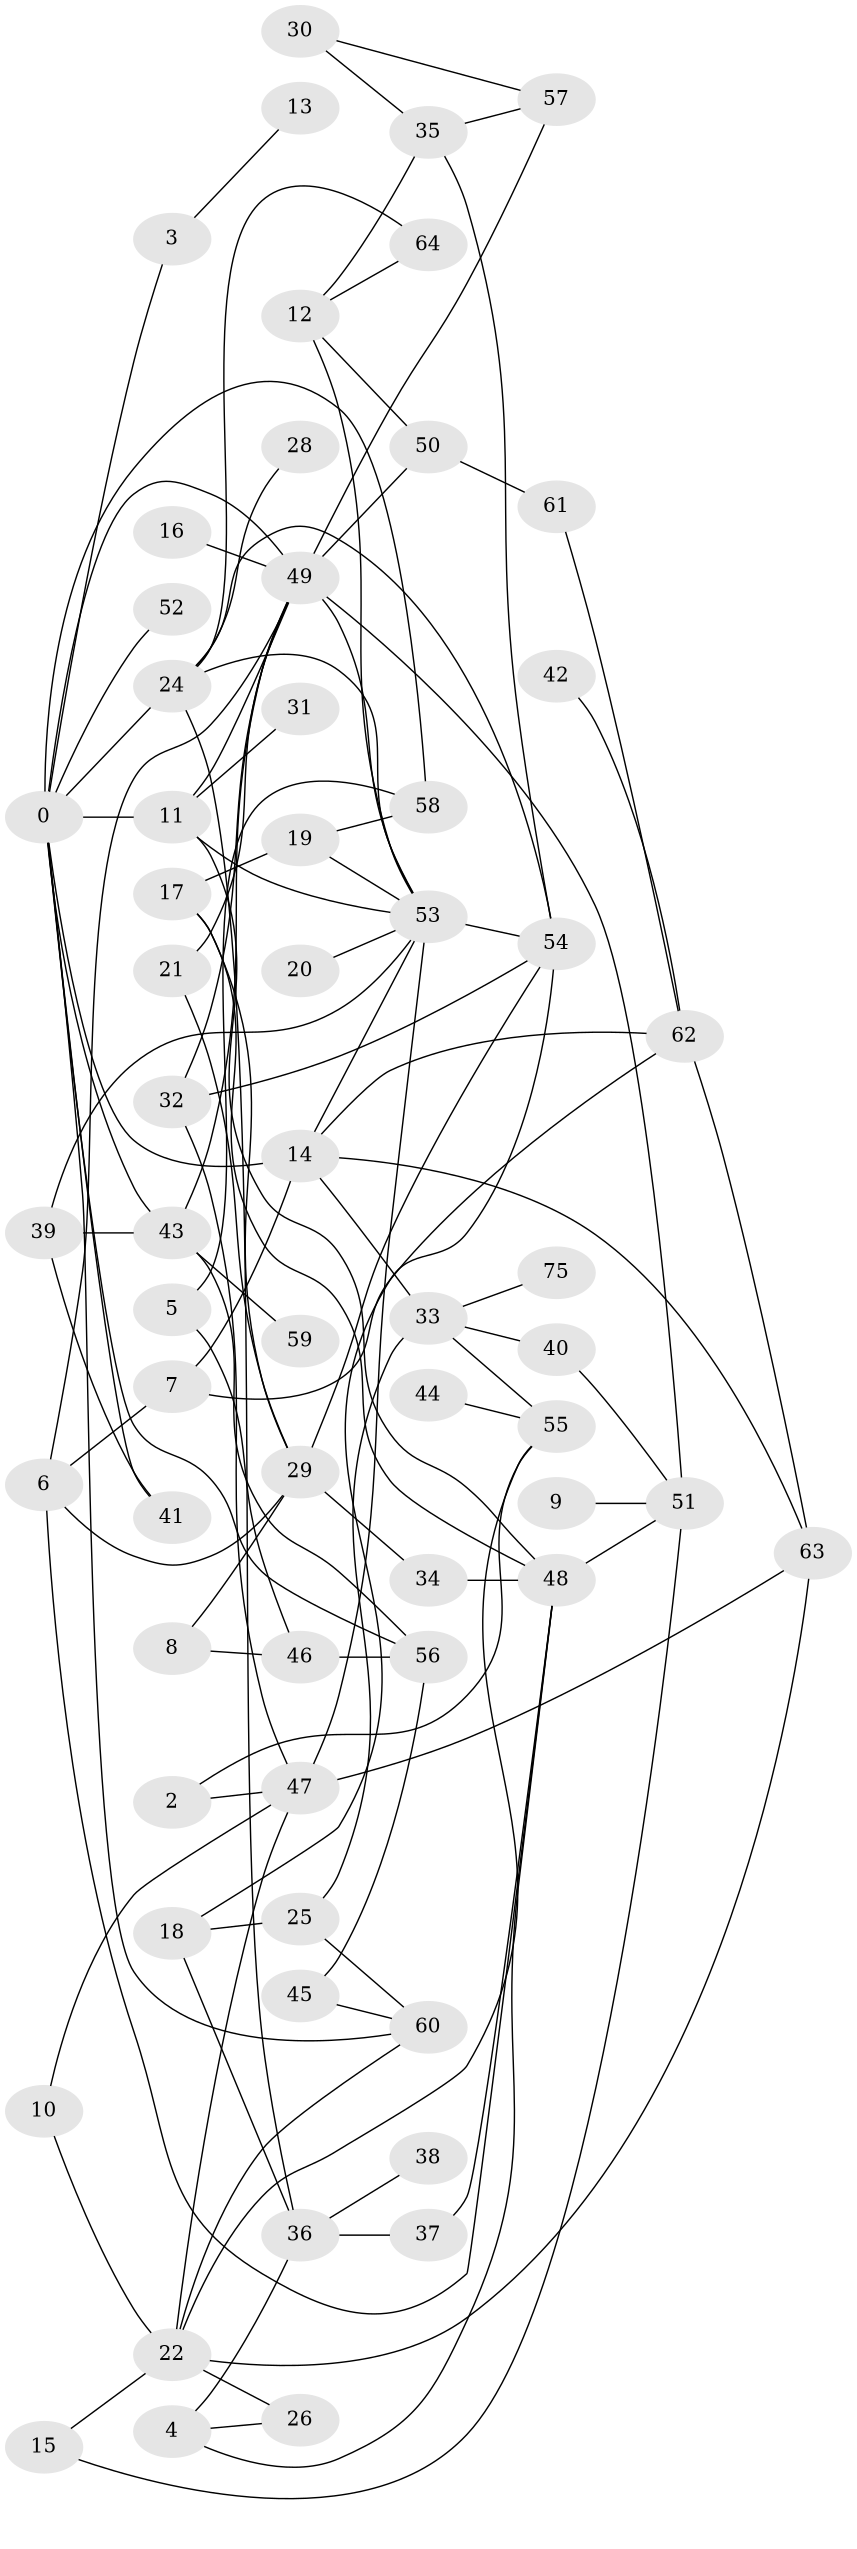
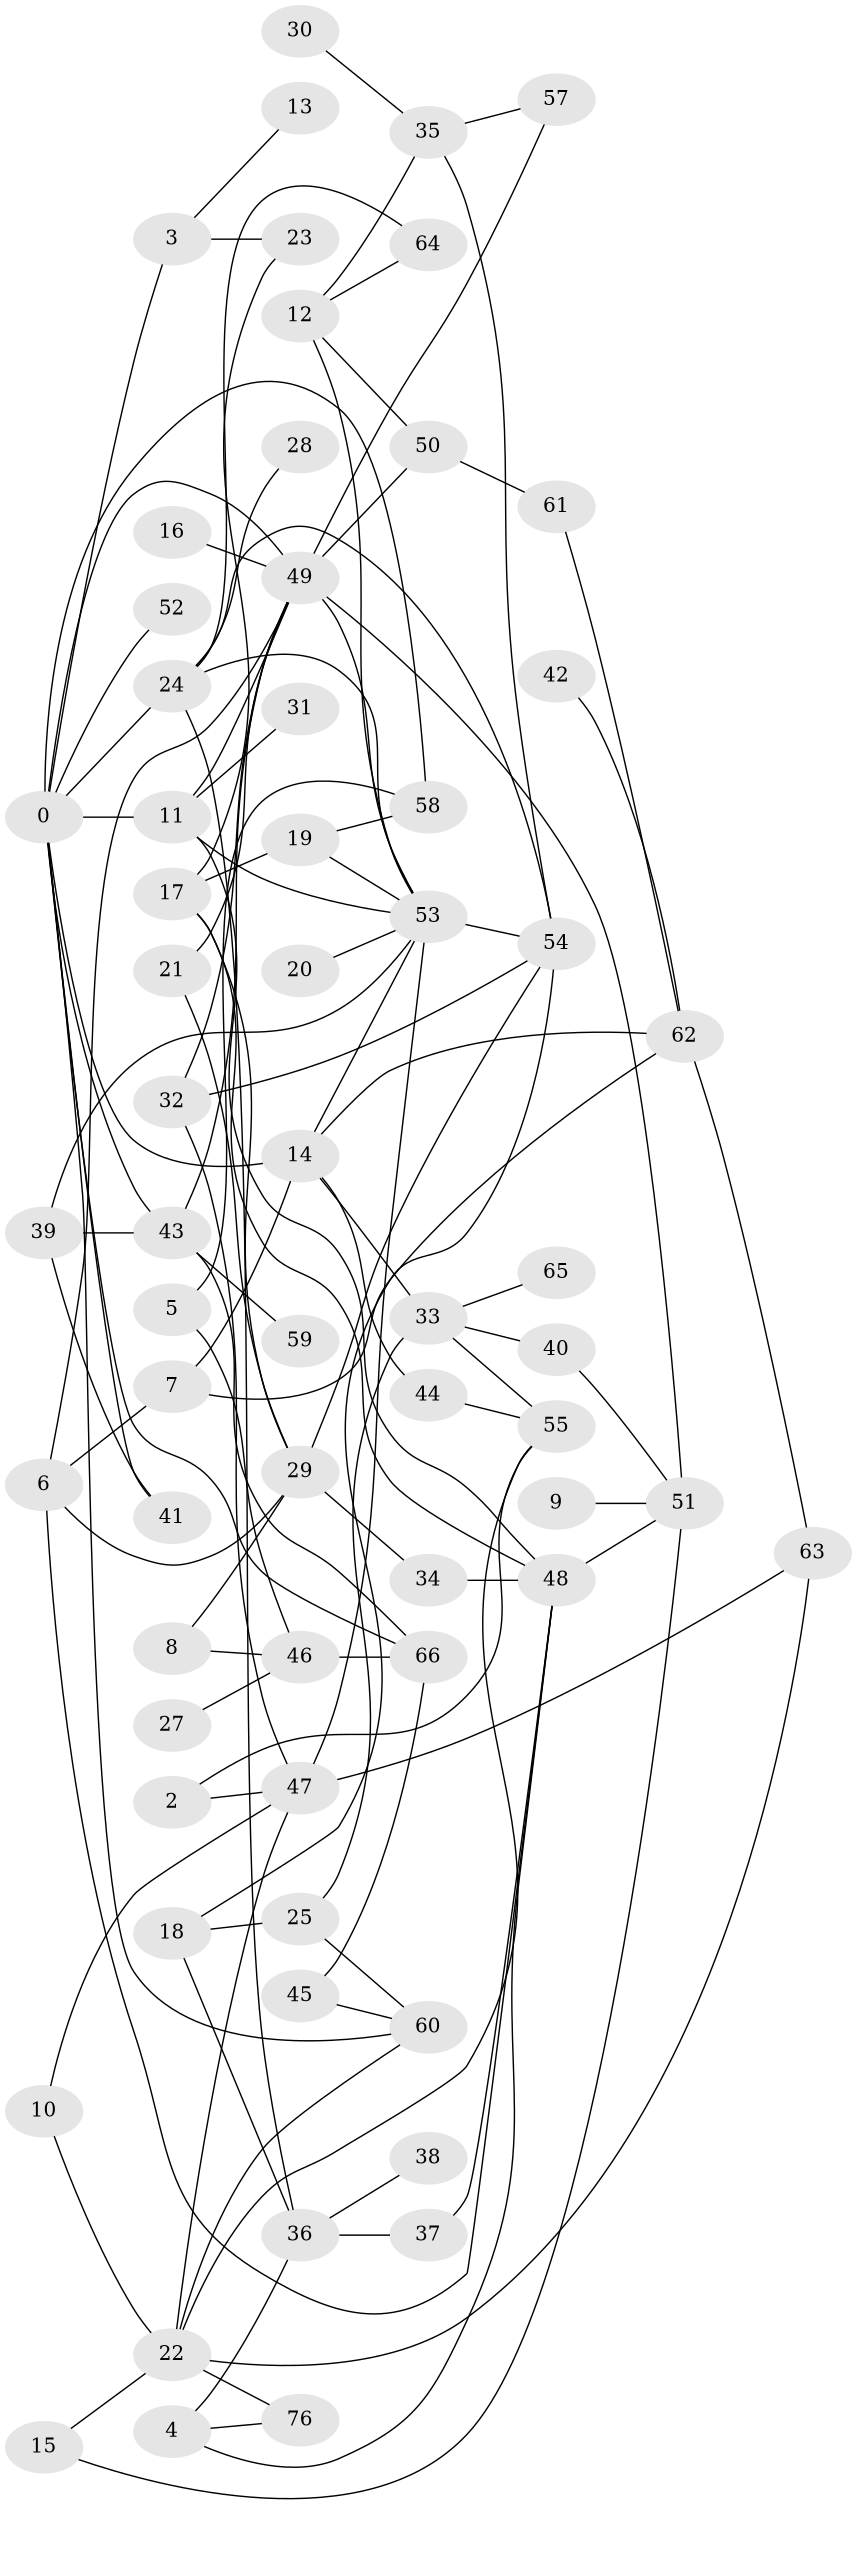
edge "30" -- "57": removed
node "23": added
edge "14" -- "63": now "14" -- "44"
node "75": label "75" -> "65"
node "56": label "56" -> "66"
node "27": added
node "26": label "26" -> "76"
